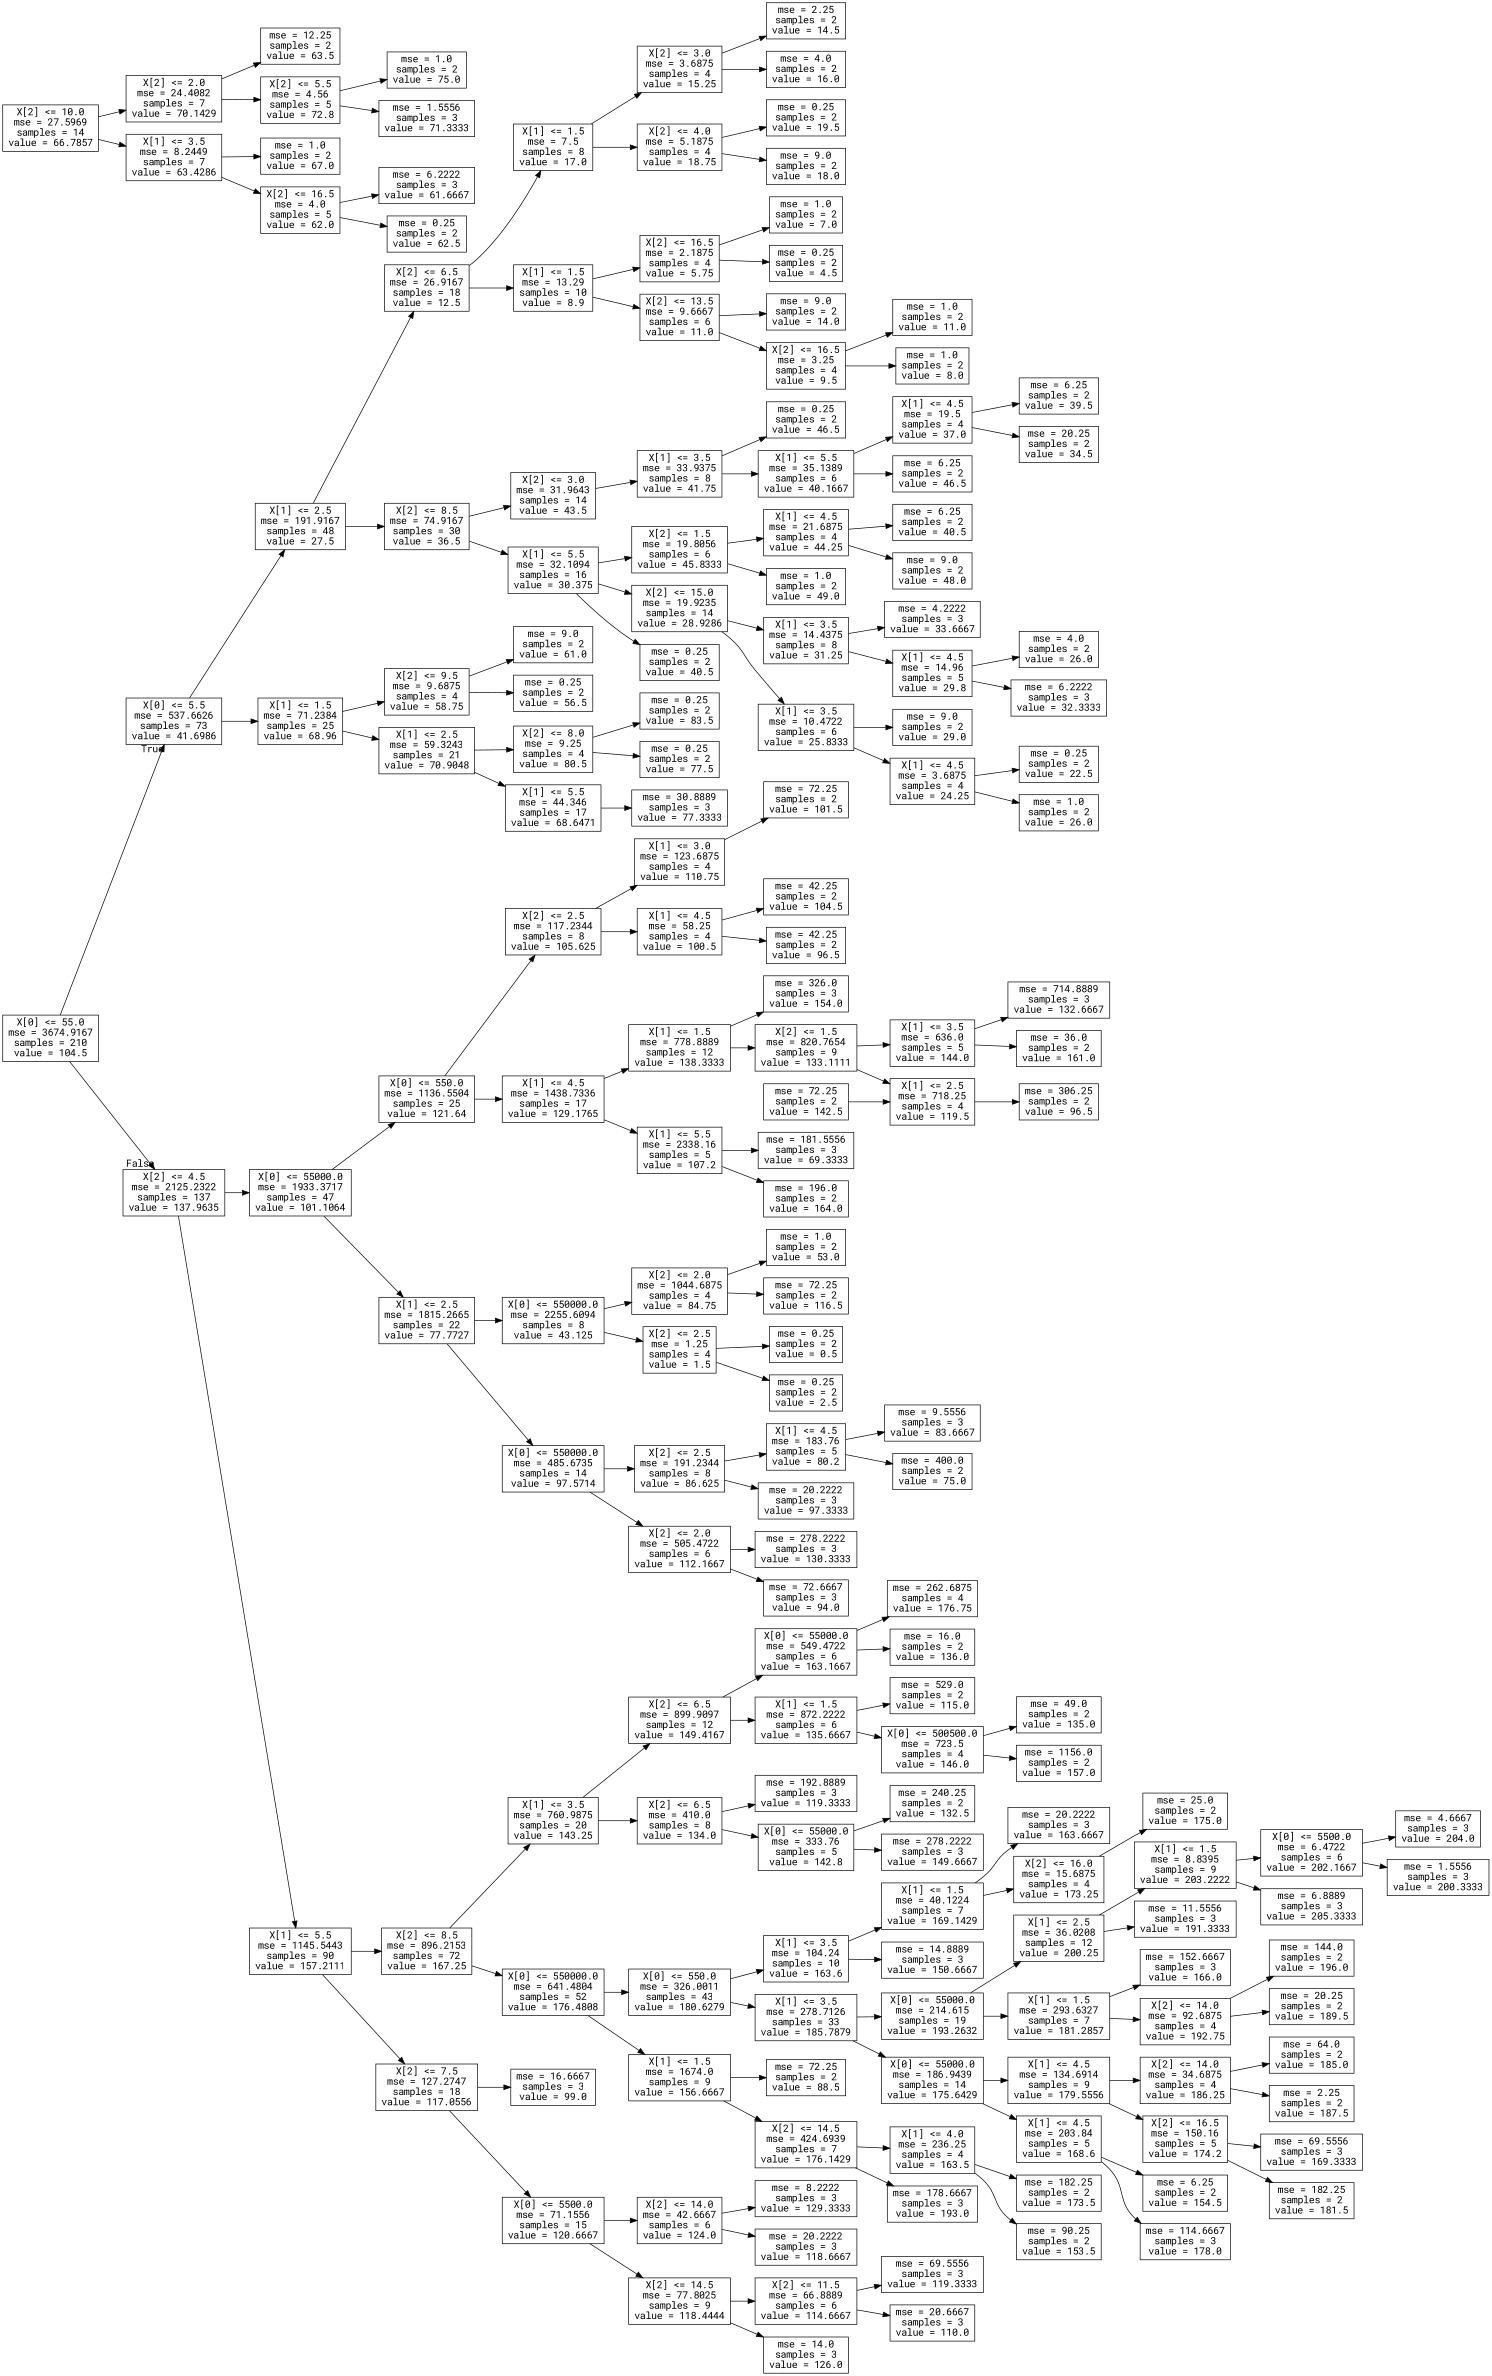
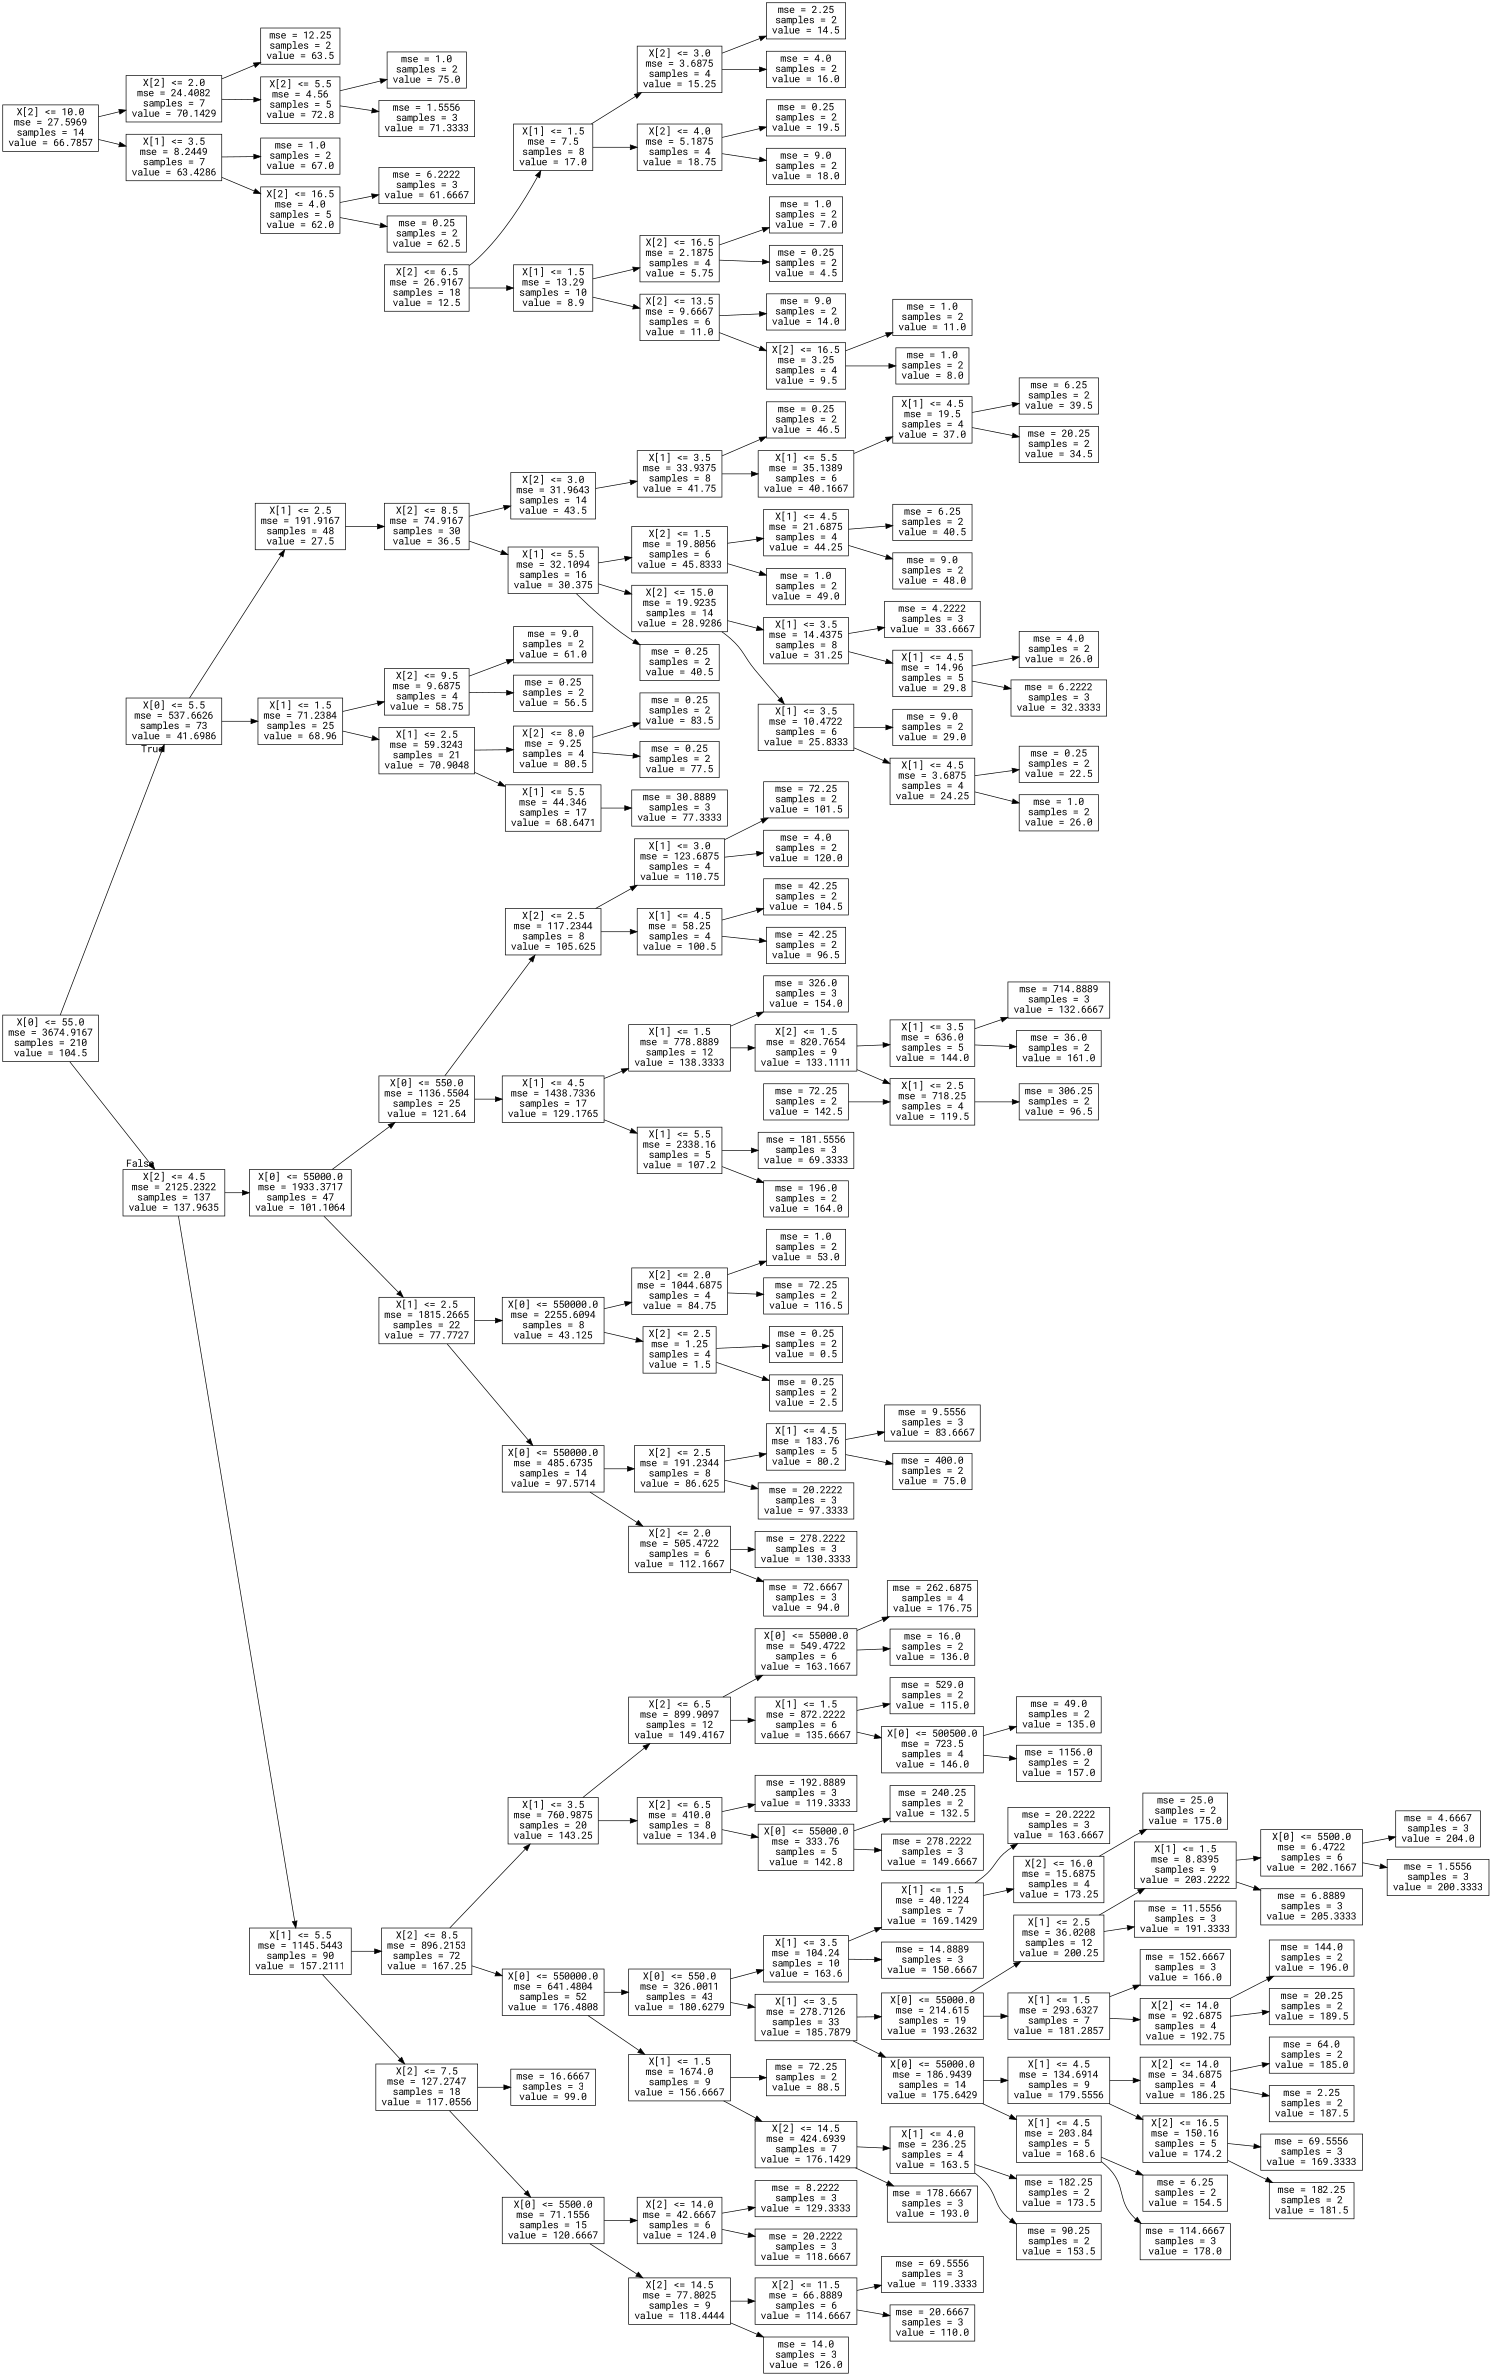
edge "X[1] <= 2.5 mse = 191.9167 samples = 48 value = 27.5" -> "X[2] <= 6.5 mse = 26.9167 samples = 18 value = 12.5": removed
node "mse = 6.25 samples = 2 value = 46.5": removed
node "mse = 4.0 samples = 2 value = 120.0": added
